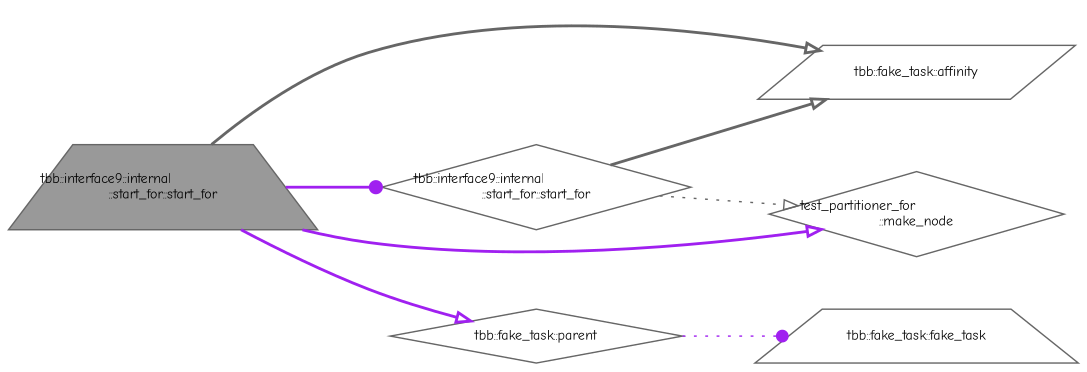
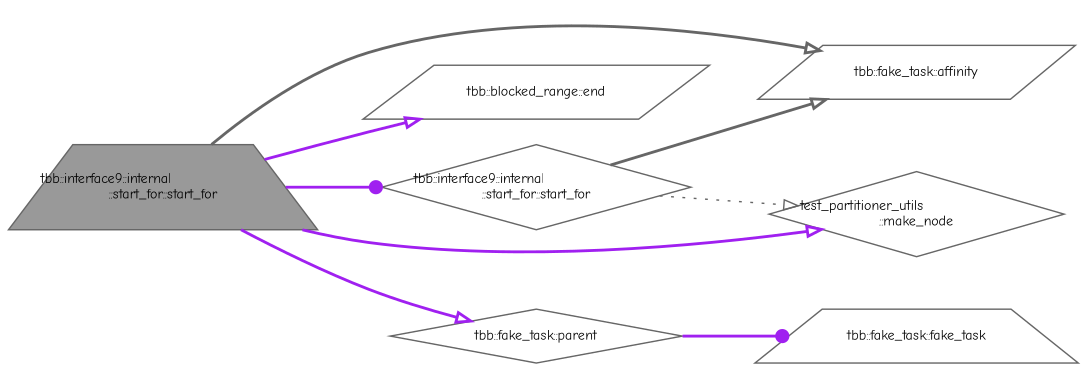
node "tbb::blocked_range::end": added
node "test_partitioner_for ::make_node": label "test_partitioner_for ::make_node" -> "test_partitioner_utils ::make_node"
edge "tbb::fake_task::parent" -> "tbb::fake_task::fake_task": style dotted -> bold
